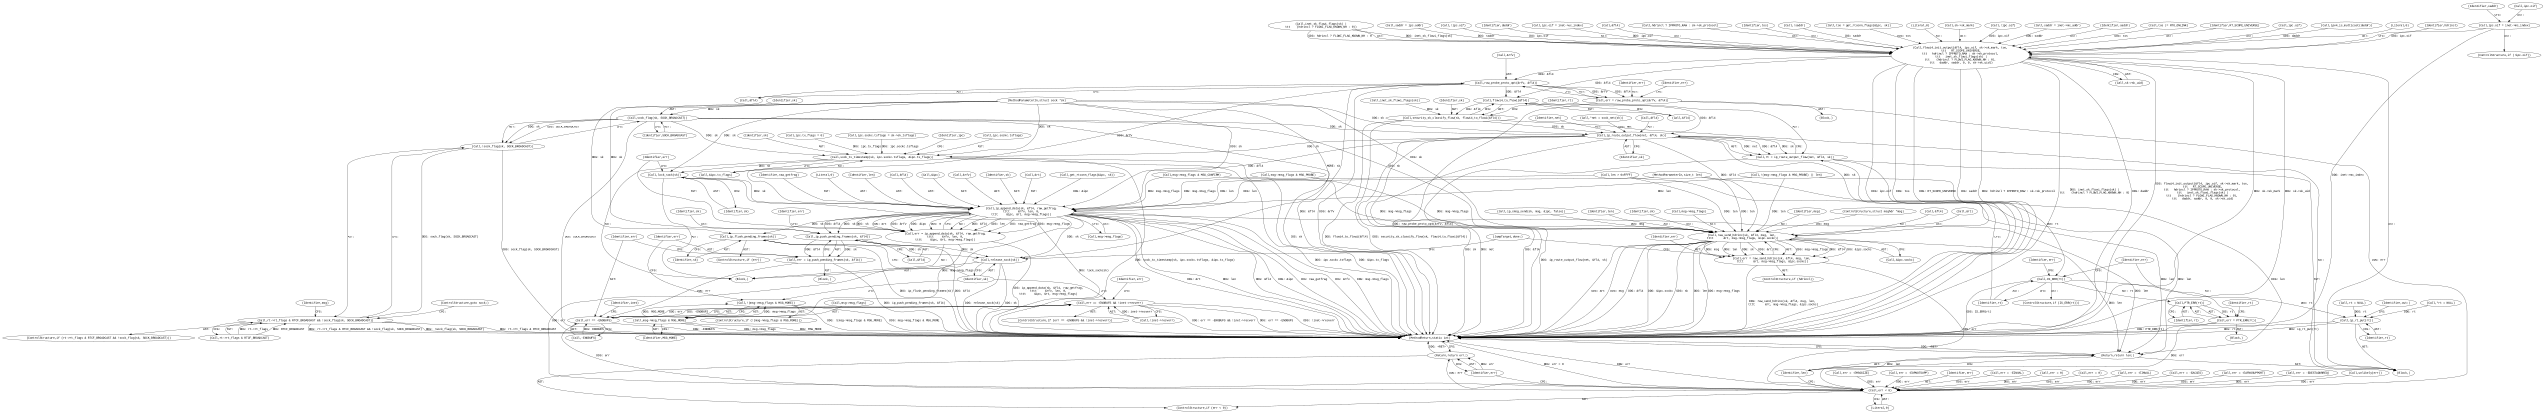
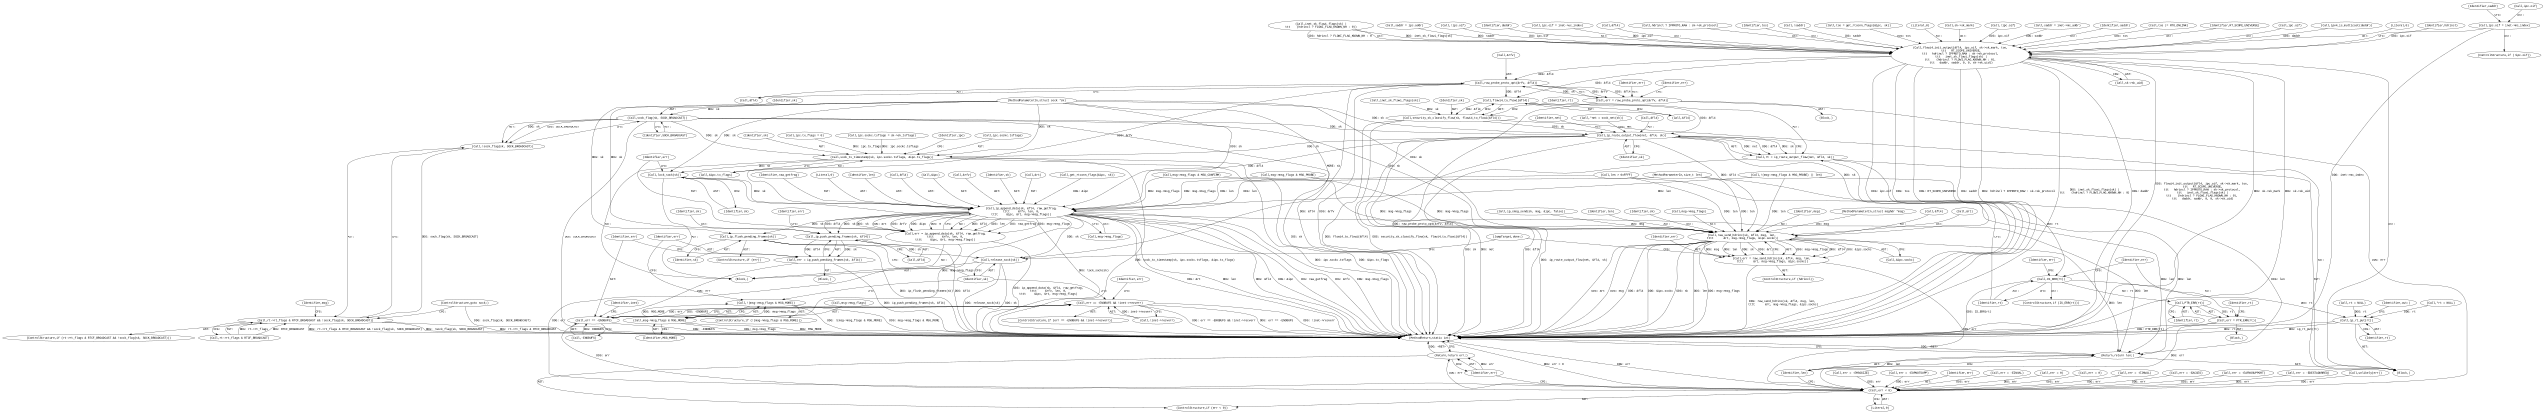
edge "(Call,err = raw_probe_proto_opt(&rfv, &fl4))" -> "(Call,raw_probe_proto_opt(&rfv, &fl4))": label "CFG: " -> "DDG: sk"
node "(ControlStructure,struct msghdr *msg)": label "(ControlStructure,struct msghdr *msg)" -> "(MethodParameterIn,struct msghdr *msg)"
edge "(Call,ip_push_pending_frames(sk, &fl4))" -> "(Call,release_sock(sk))": removed, label "DDG: sk"
edge "(Call,!sock_flag(sk, SOCK_BROADCAST))" -> "(MethodReturn,static int)": now "(ControlStructure,goto sock;)" -> "(MethodReturn,static int)"
